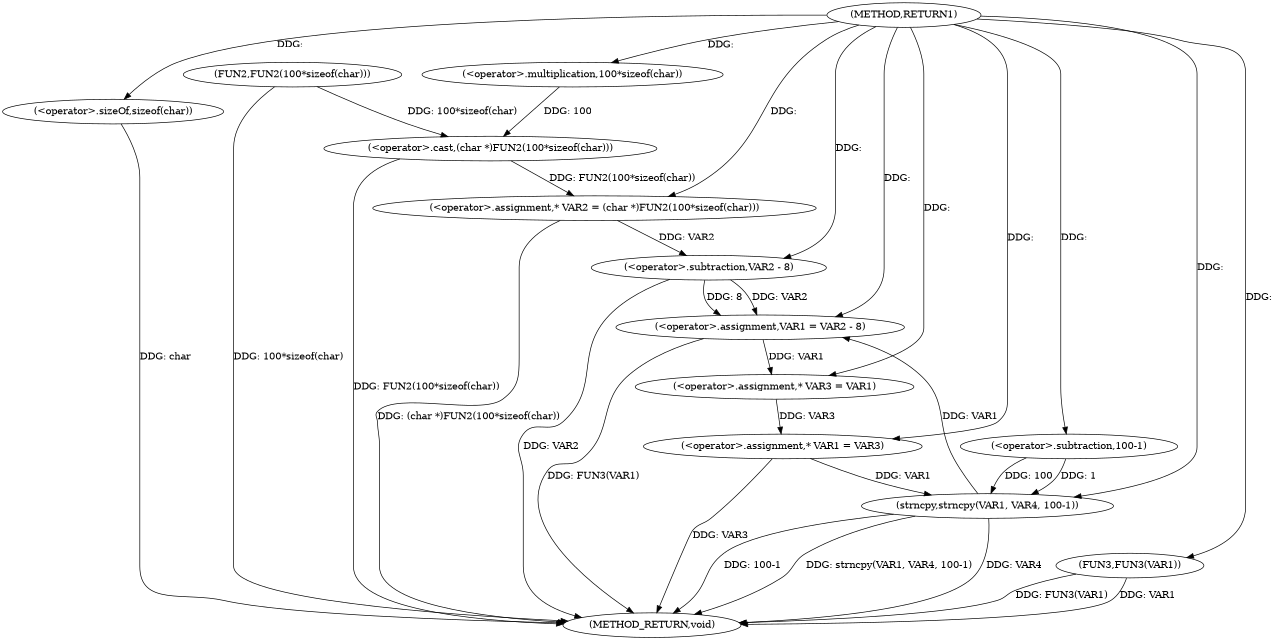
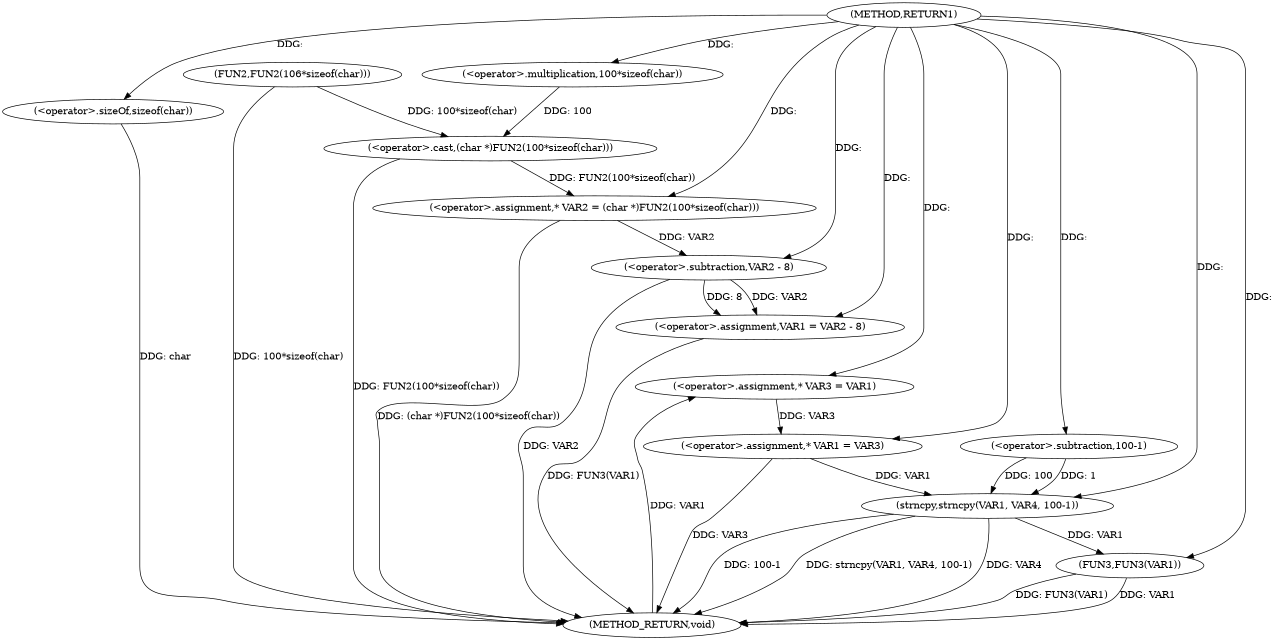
node "(FUN2,FUN2(100*sizeof(char)))": label "(FUN2,FUN2(100*sizeof(char)))" -> "(FUN2,FUN2(106*sizeof(char)))"
edge "(<operator>.assignment,VAR1 = VAR2 - 8)" -> "(<operator>.assignment,* VAR3 = VAR1)": now "(METHOD_RETURN,void)" -> "(<operator>.assignment,* VAR3 = VAR1)"
edge "(strncpy,strncpy(VAR1, VAR4, 100-1))" -> "(<operator>.assignment,VAR1 = VAR2 - 8)": now "(strncpy,strncpy(VAR1, VAR4, 100-1))" -> "(FUN3,FUN3(VAR1))"
